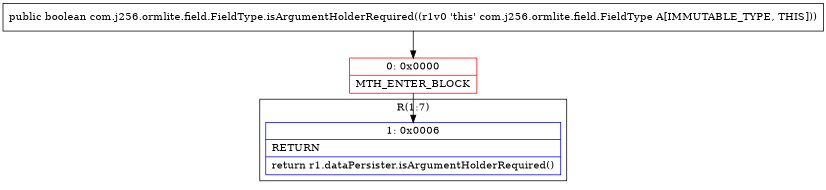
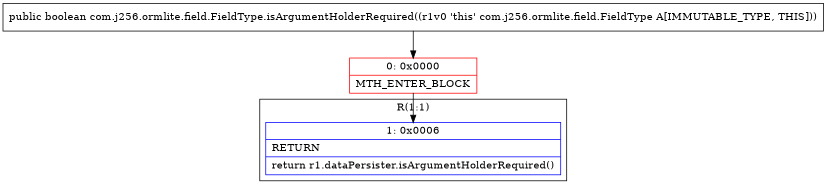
cluster "R(1:7)": label "R(1:7)" -> "R(1:1)"
